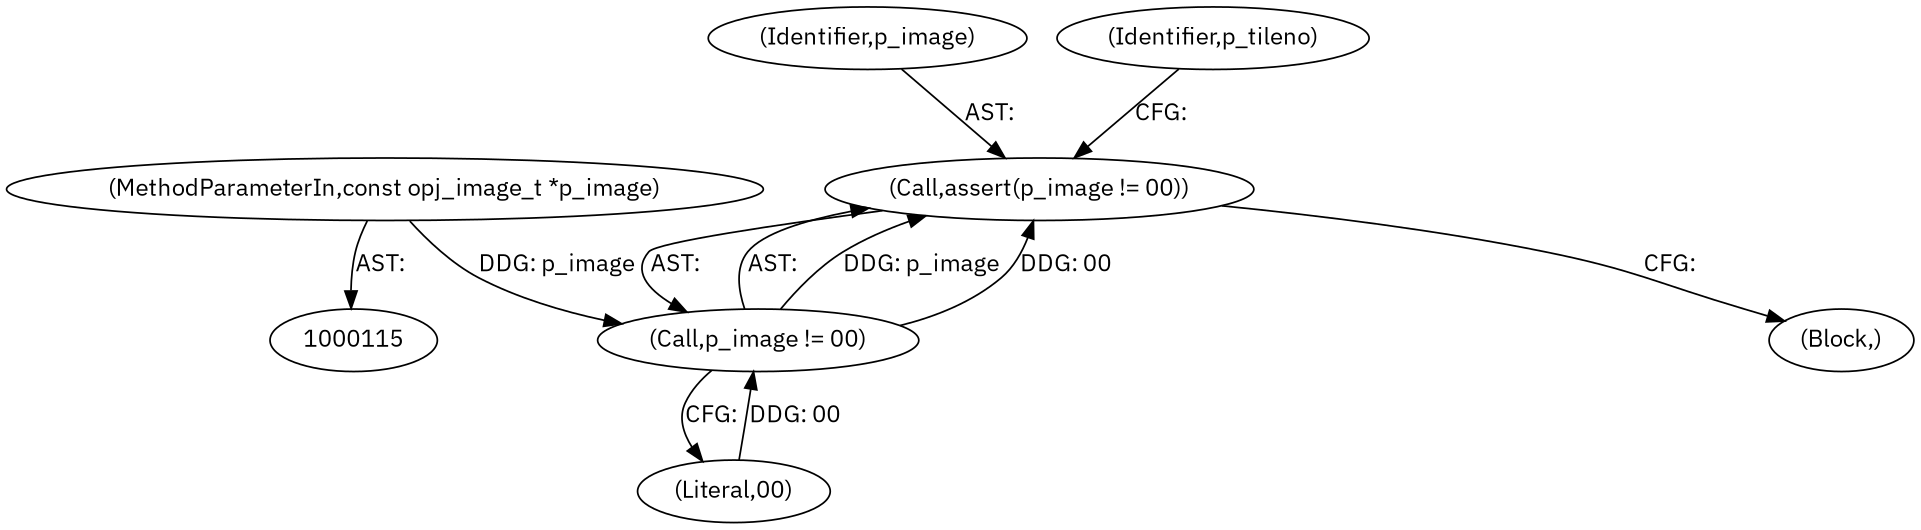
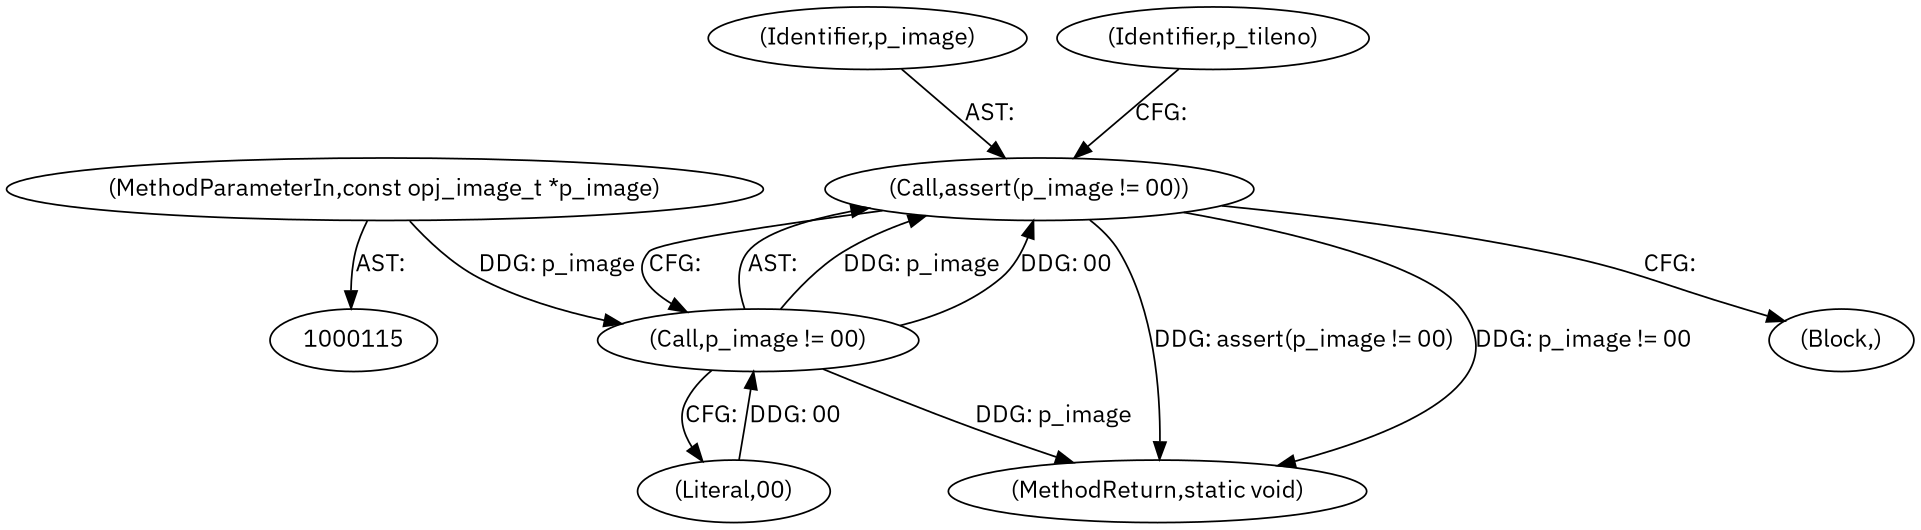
edge "(Call,assert(p_image != 00))" -> "(Call,p_image != 00)": label "AST: " -> "CFG: "
node "(MethodReturn,static void)": added
